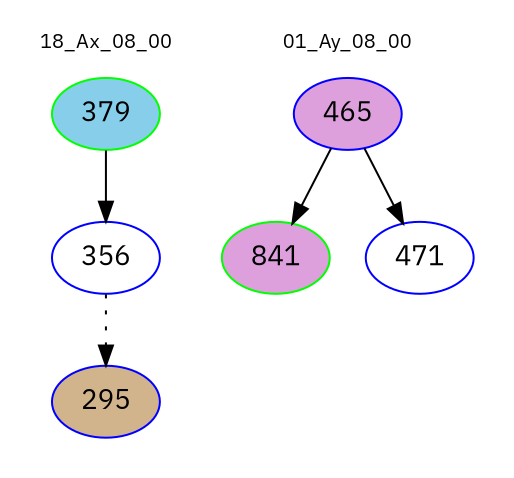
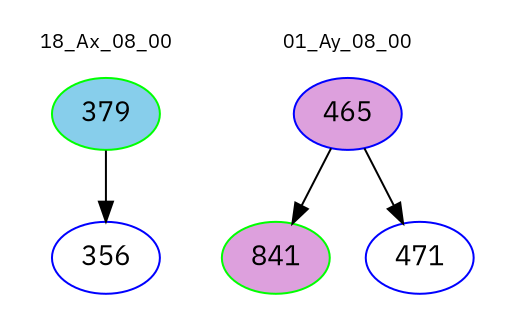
node "295": removed
